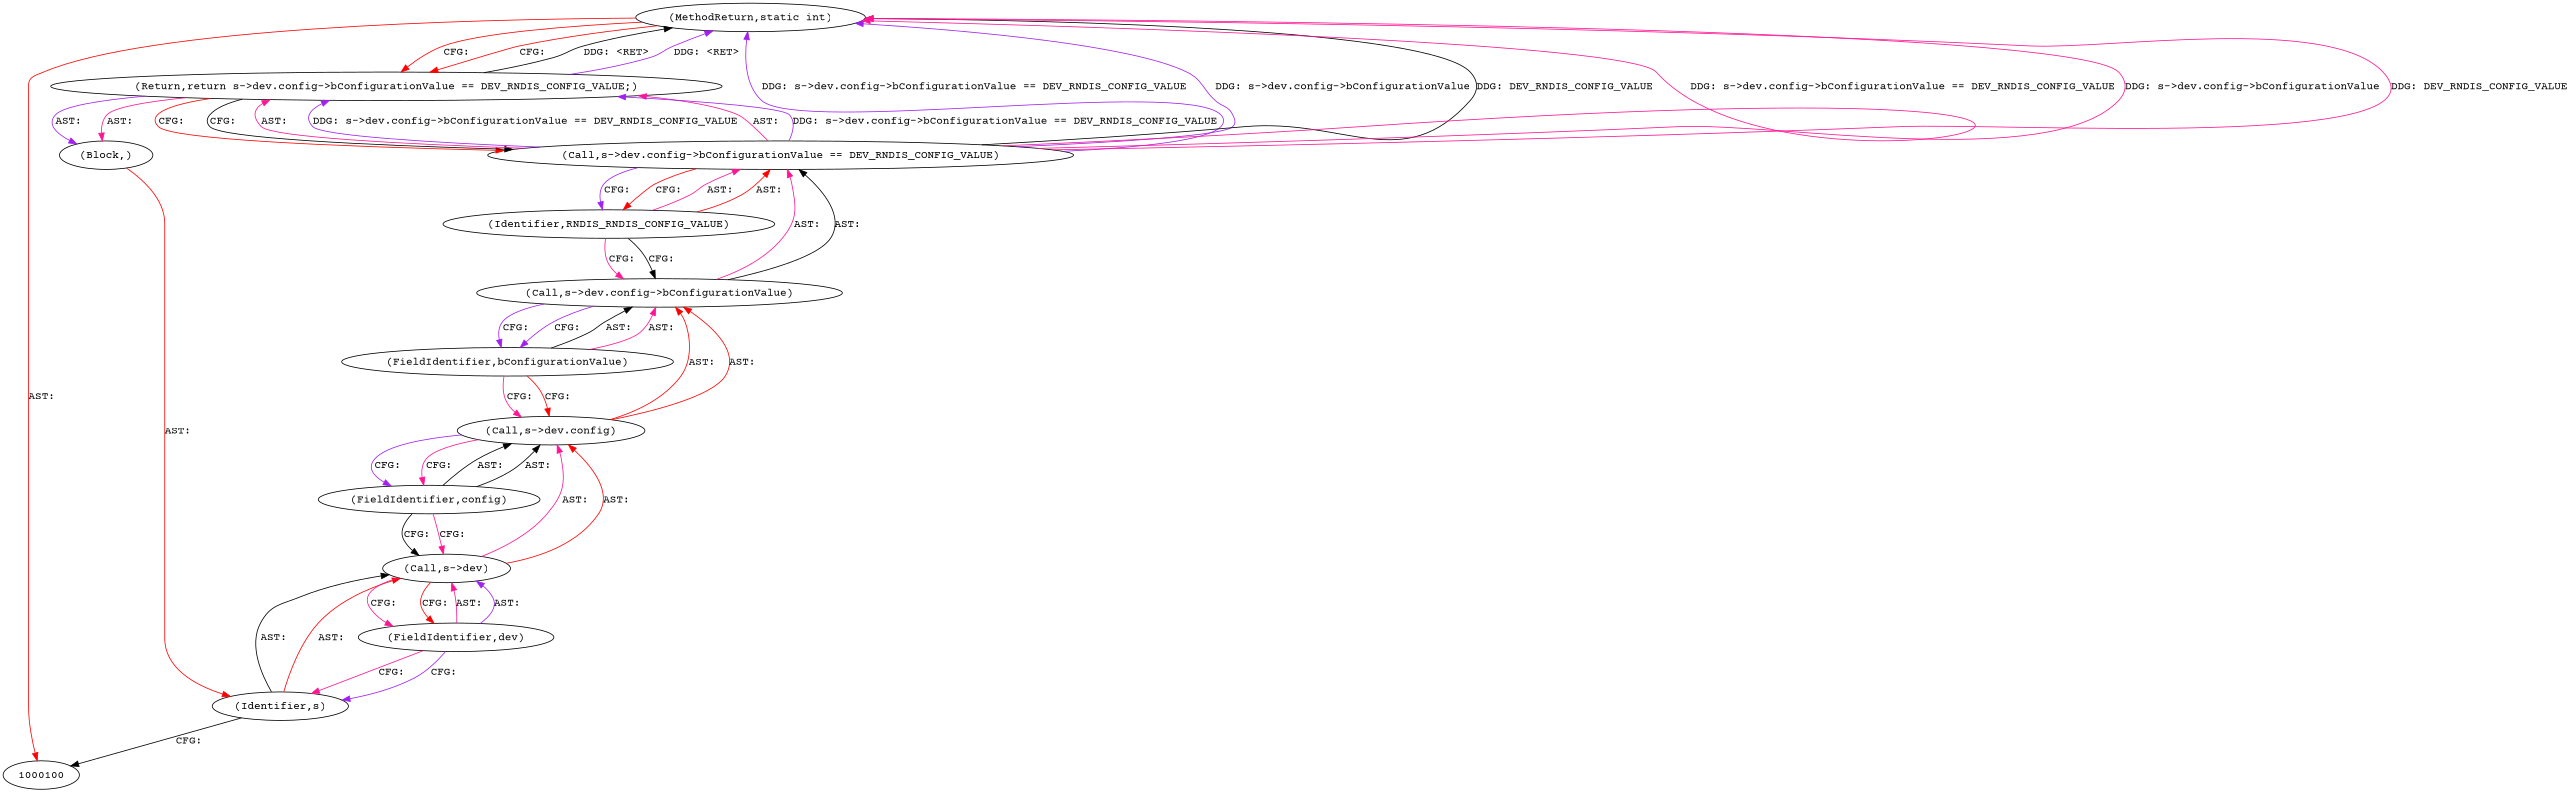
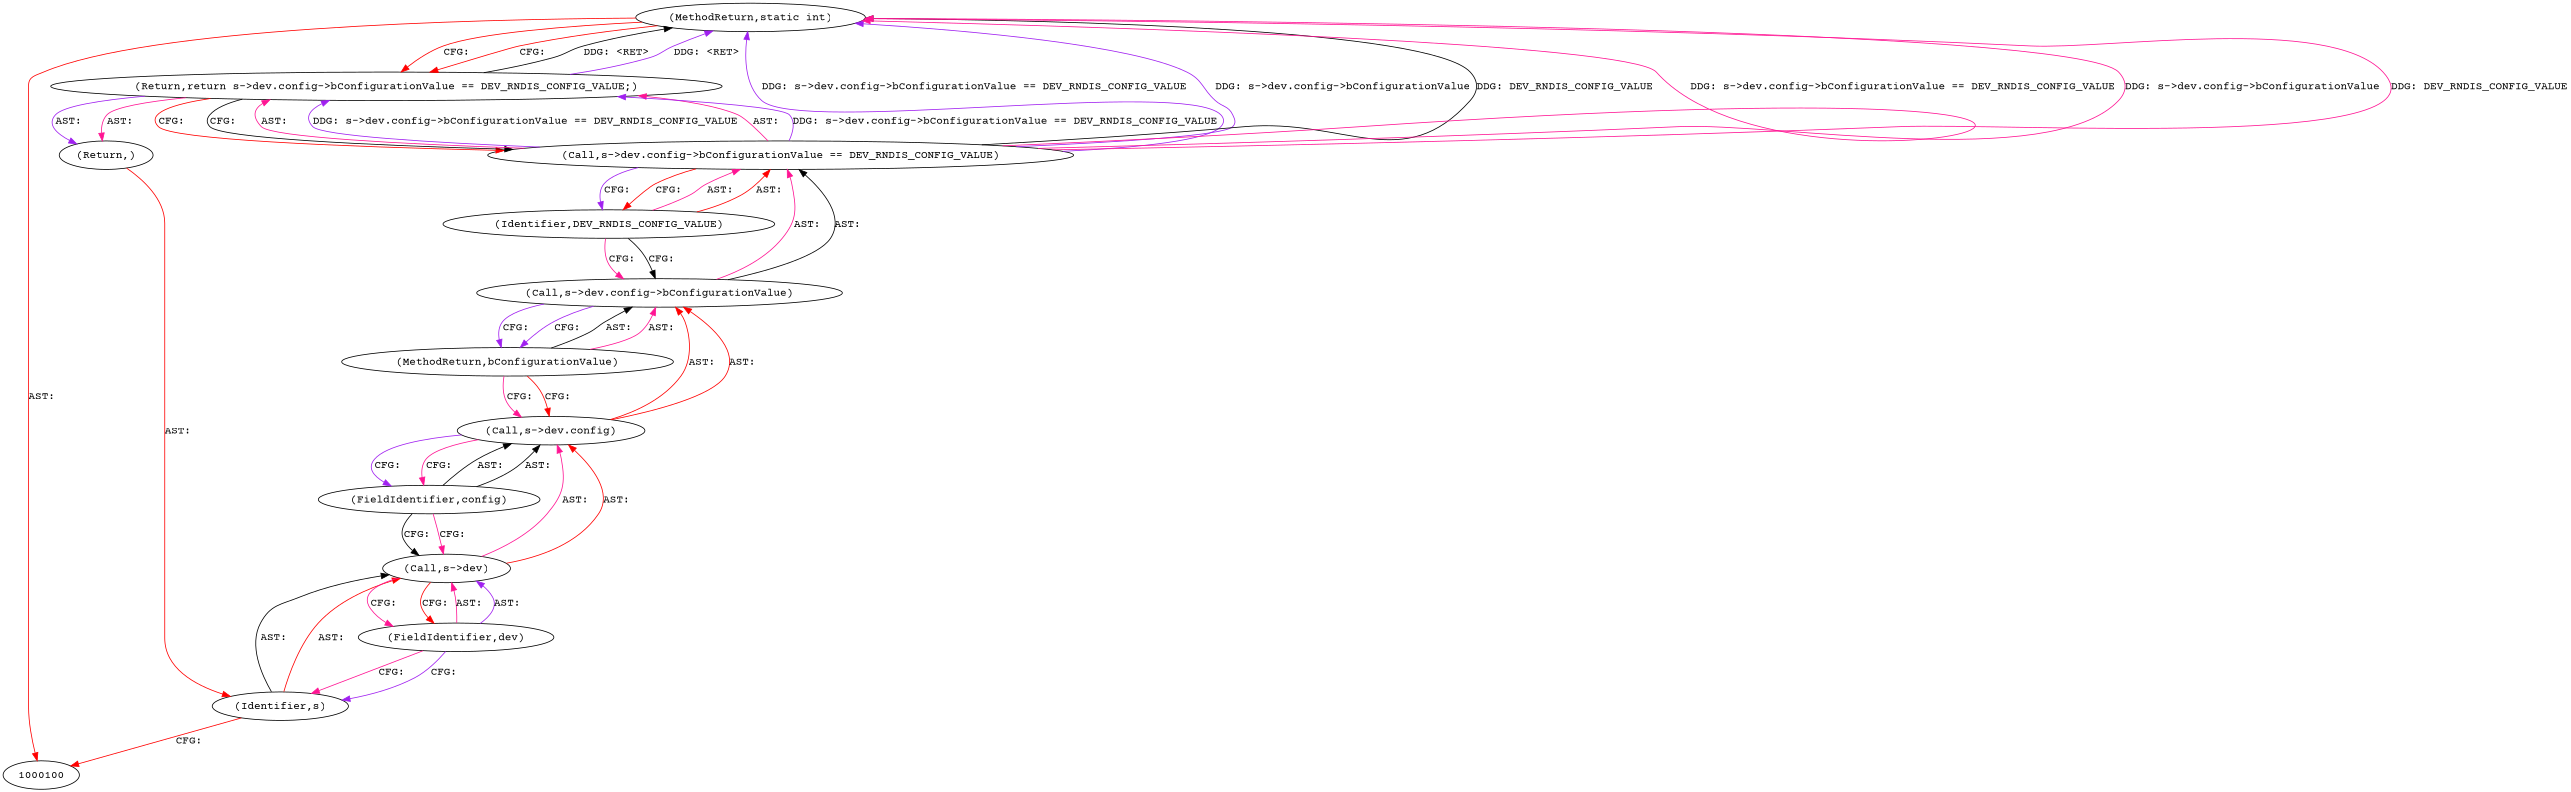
node "(Block,)": label "(Block,)" -> "(Return,)"
node "(Identifier,RNDIS_RNDIS_CONFIG_VALUE)": label "(Identifier,RNDIS_RNDIS_CONFIG_VALUE)" -> "(Identifier,DEV_RNDIS_CONFIG_VALUE)"
node "(FieldIdentifier,bConfigurationValue)": label "(FieldIdentifier,bConfigurationValue)" -> "(MethodReturn,bConfigurationValue)"
edge "(Identifier,s)" -> "1000100": color black -> red
